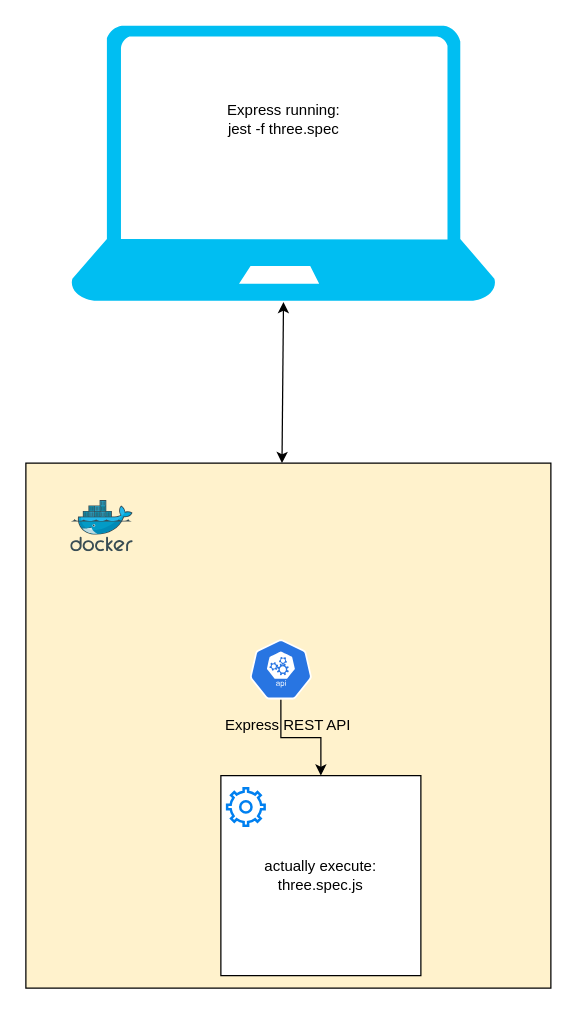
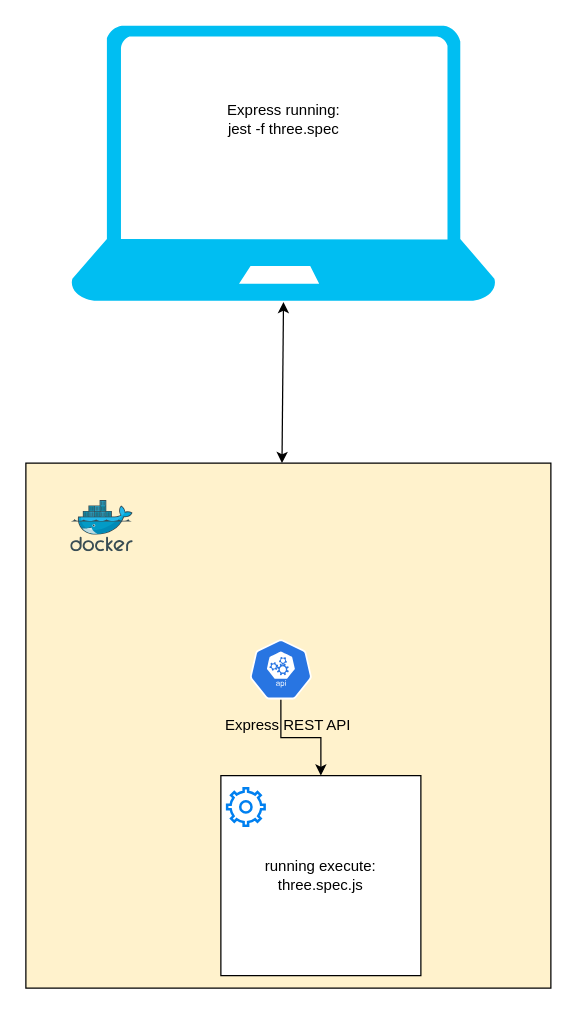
node "actually execute: three.spec.js": label "actually execute: three.spec.js" -> "running execute: three.spec.js"
